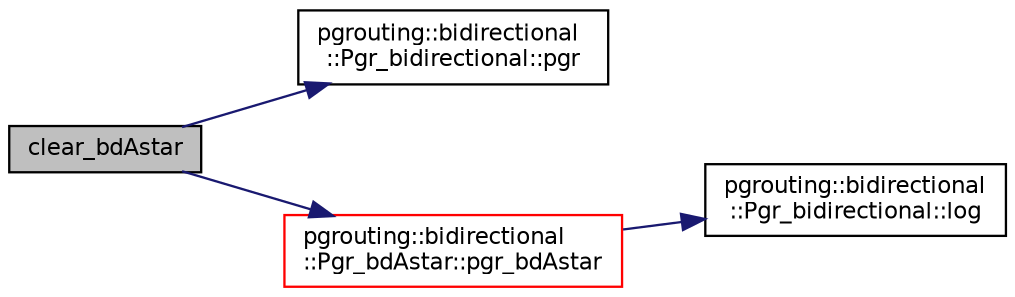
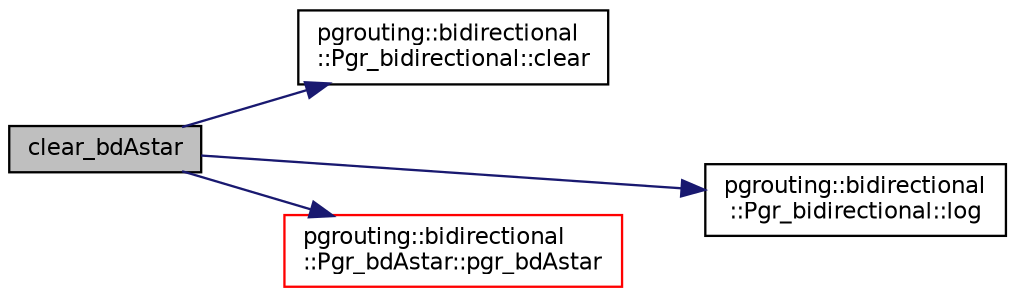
node "pgrouting::bidirectional ::Pgr_bidirectional::pgr": label "pgrouting::bidirectional ::Pgr_bidirectional::pgr" -> "pgrouting::bidirectional ::Pgr_bidirectional::clear"
edge "pgrouting::bidirectional ::Pgr_bdAstar::pgr_bdAstar" -> "pgrouting::bidirectional ::Pgr_bidirectional::log": now "clear_bdAstar" -> "pgrouting::bidirectional ::Pgr_bidirectional::log"
